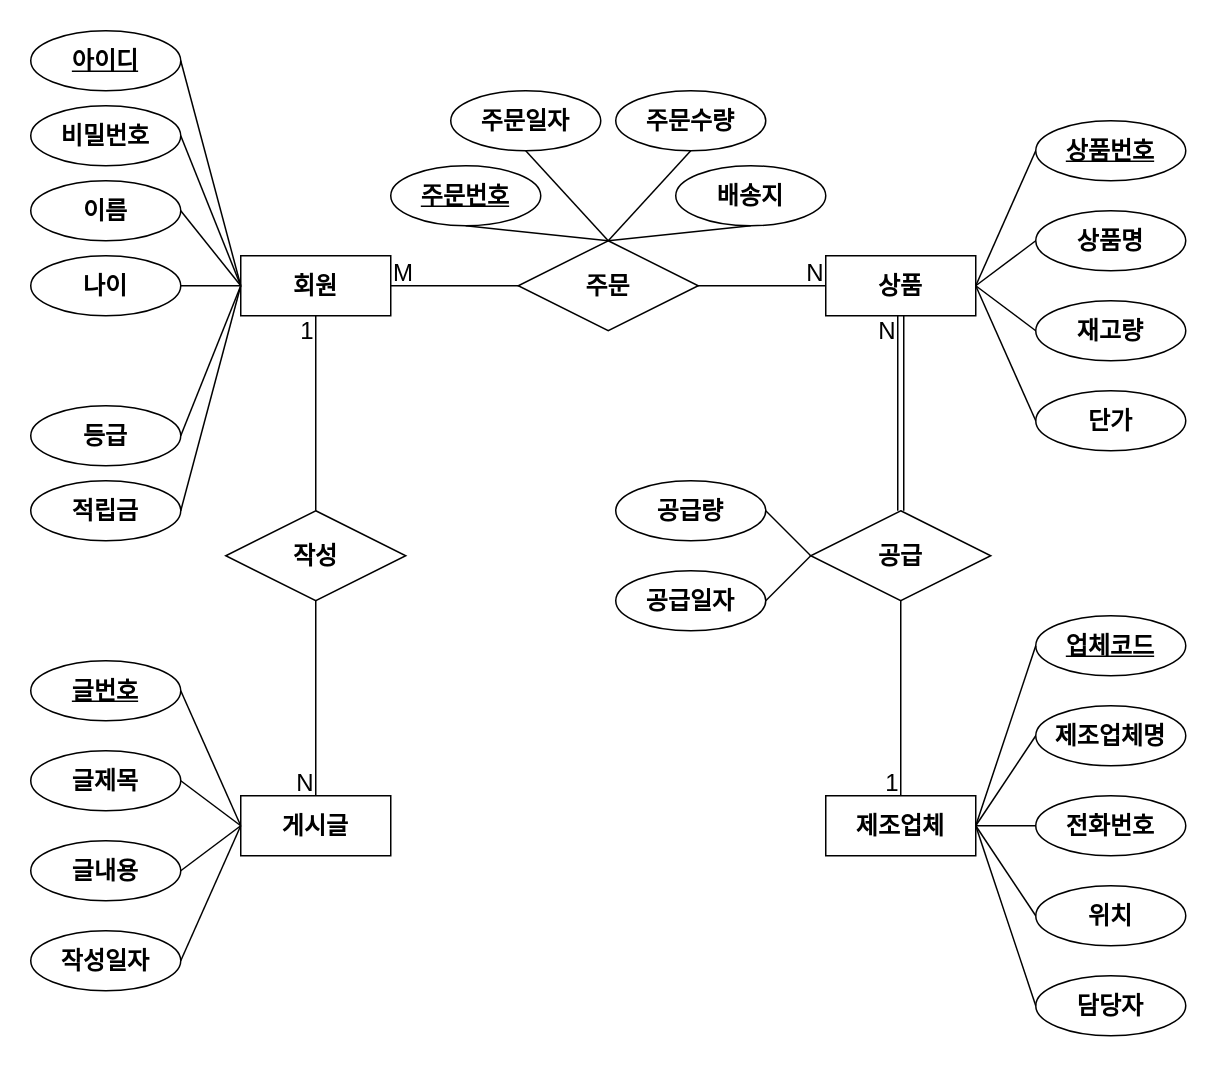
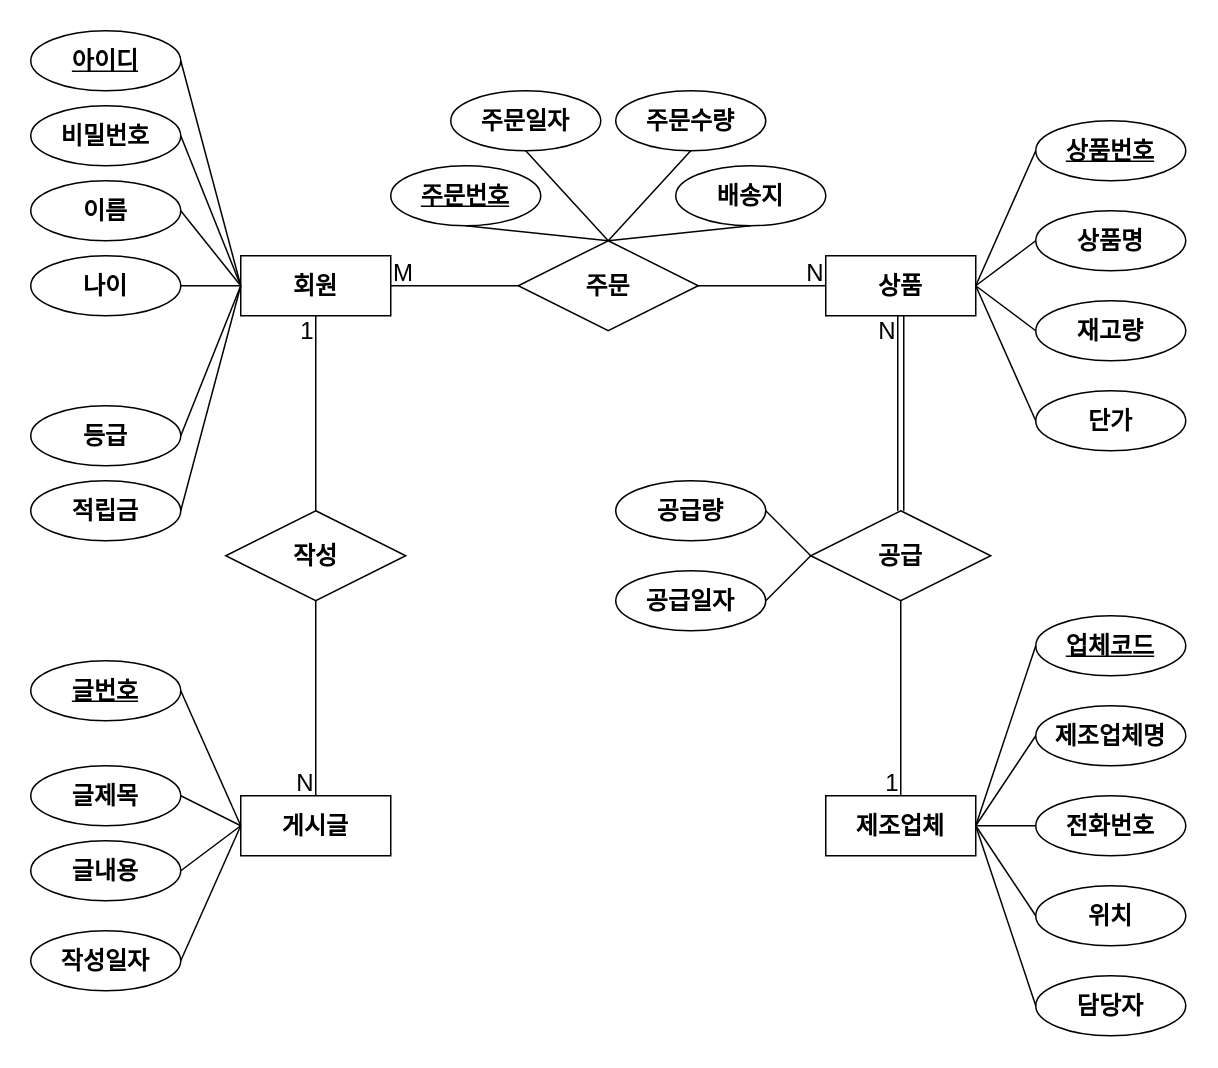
node "글제목": moved (106, 781) -> (106, 796)
